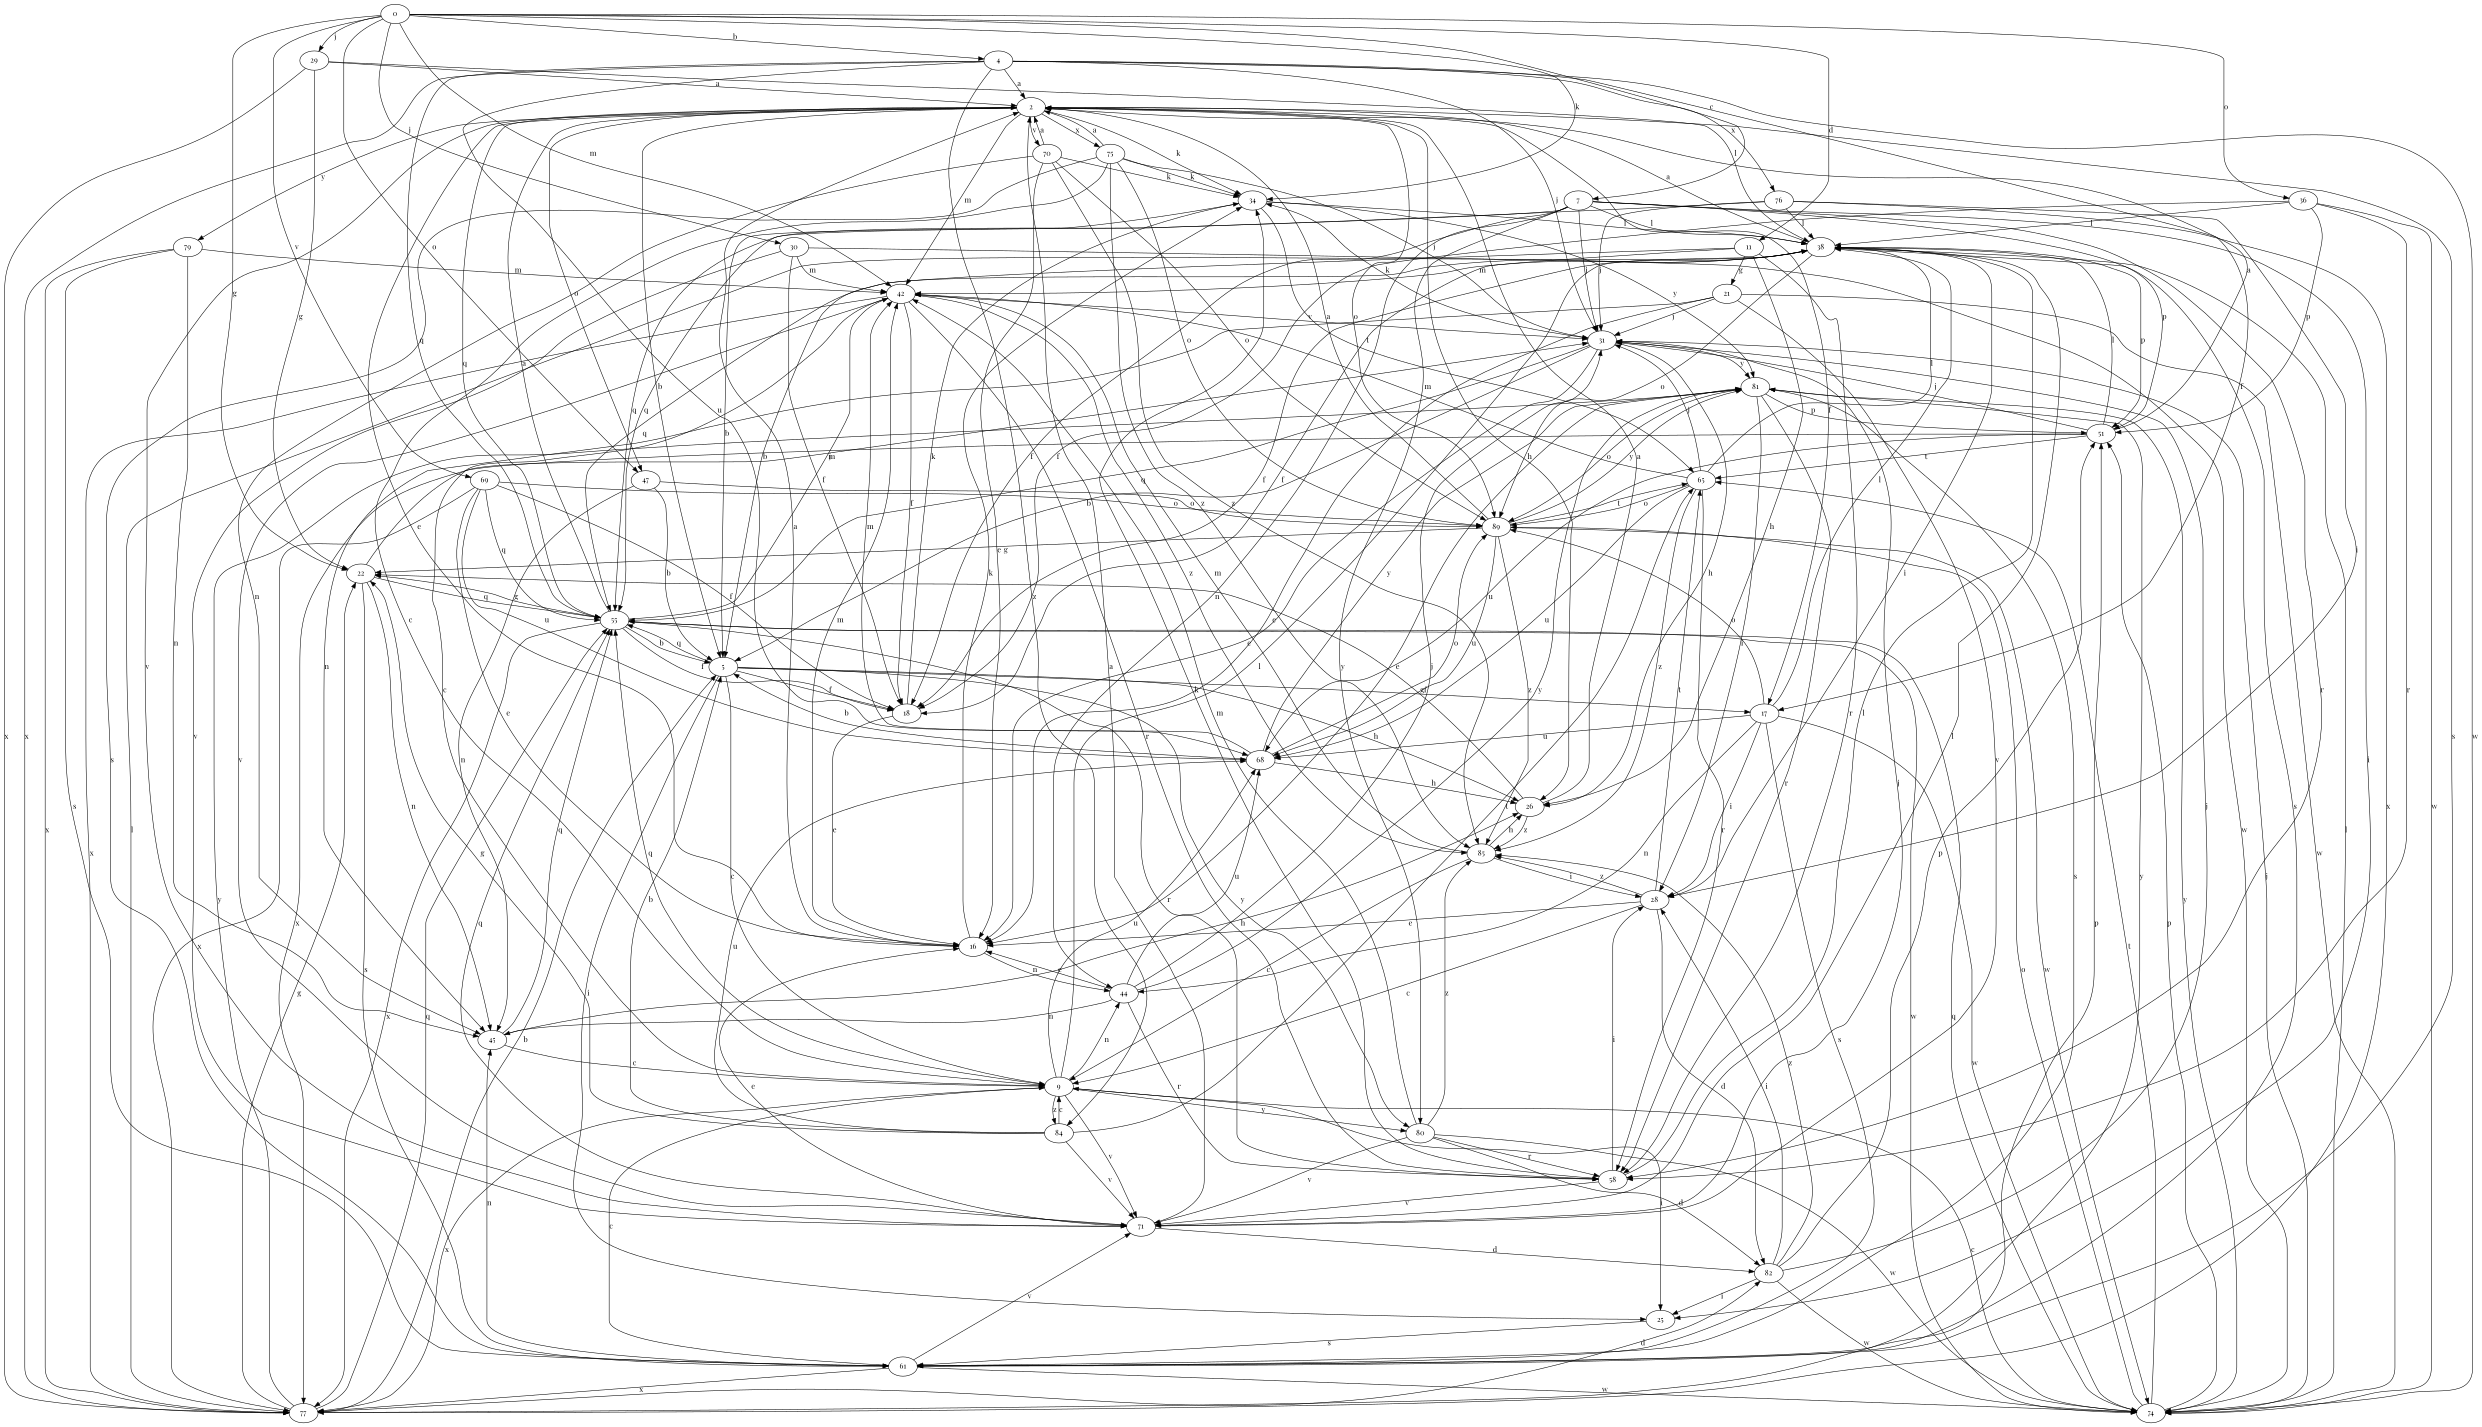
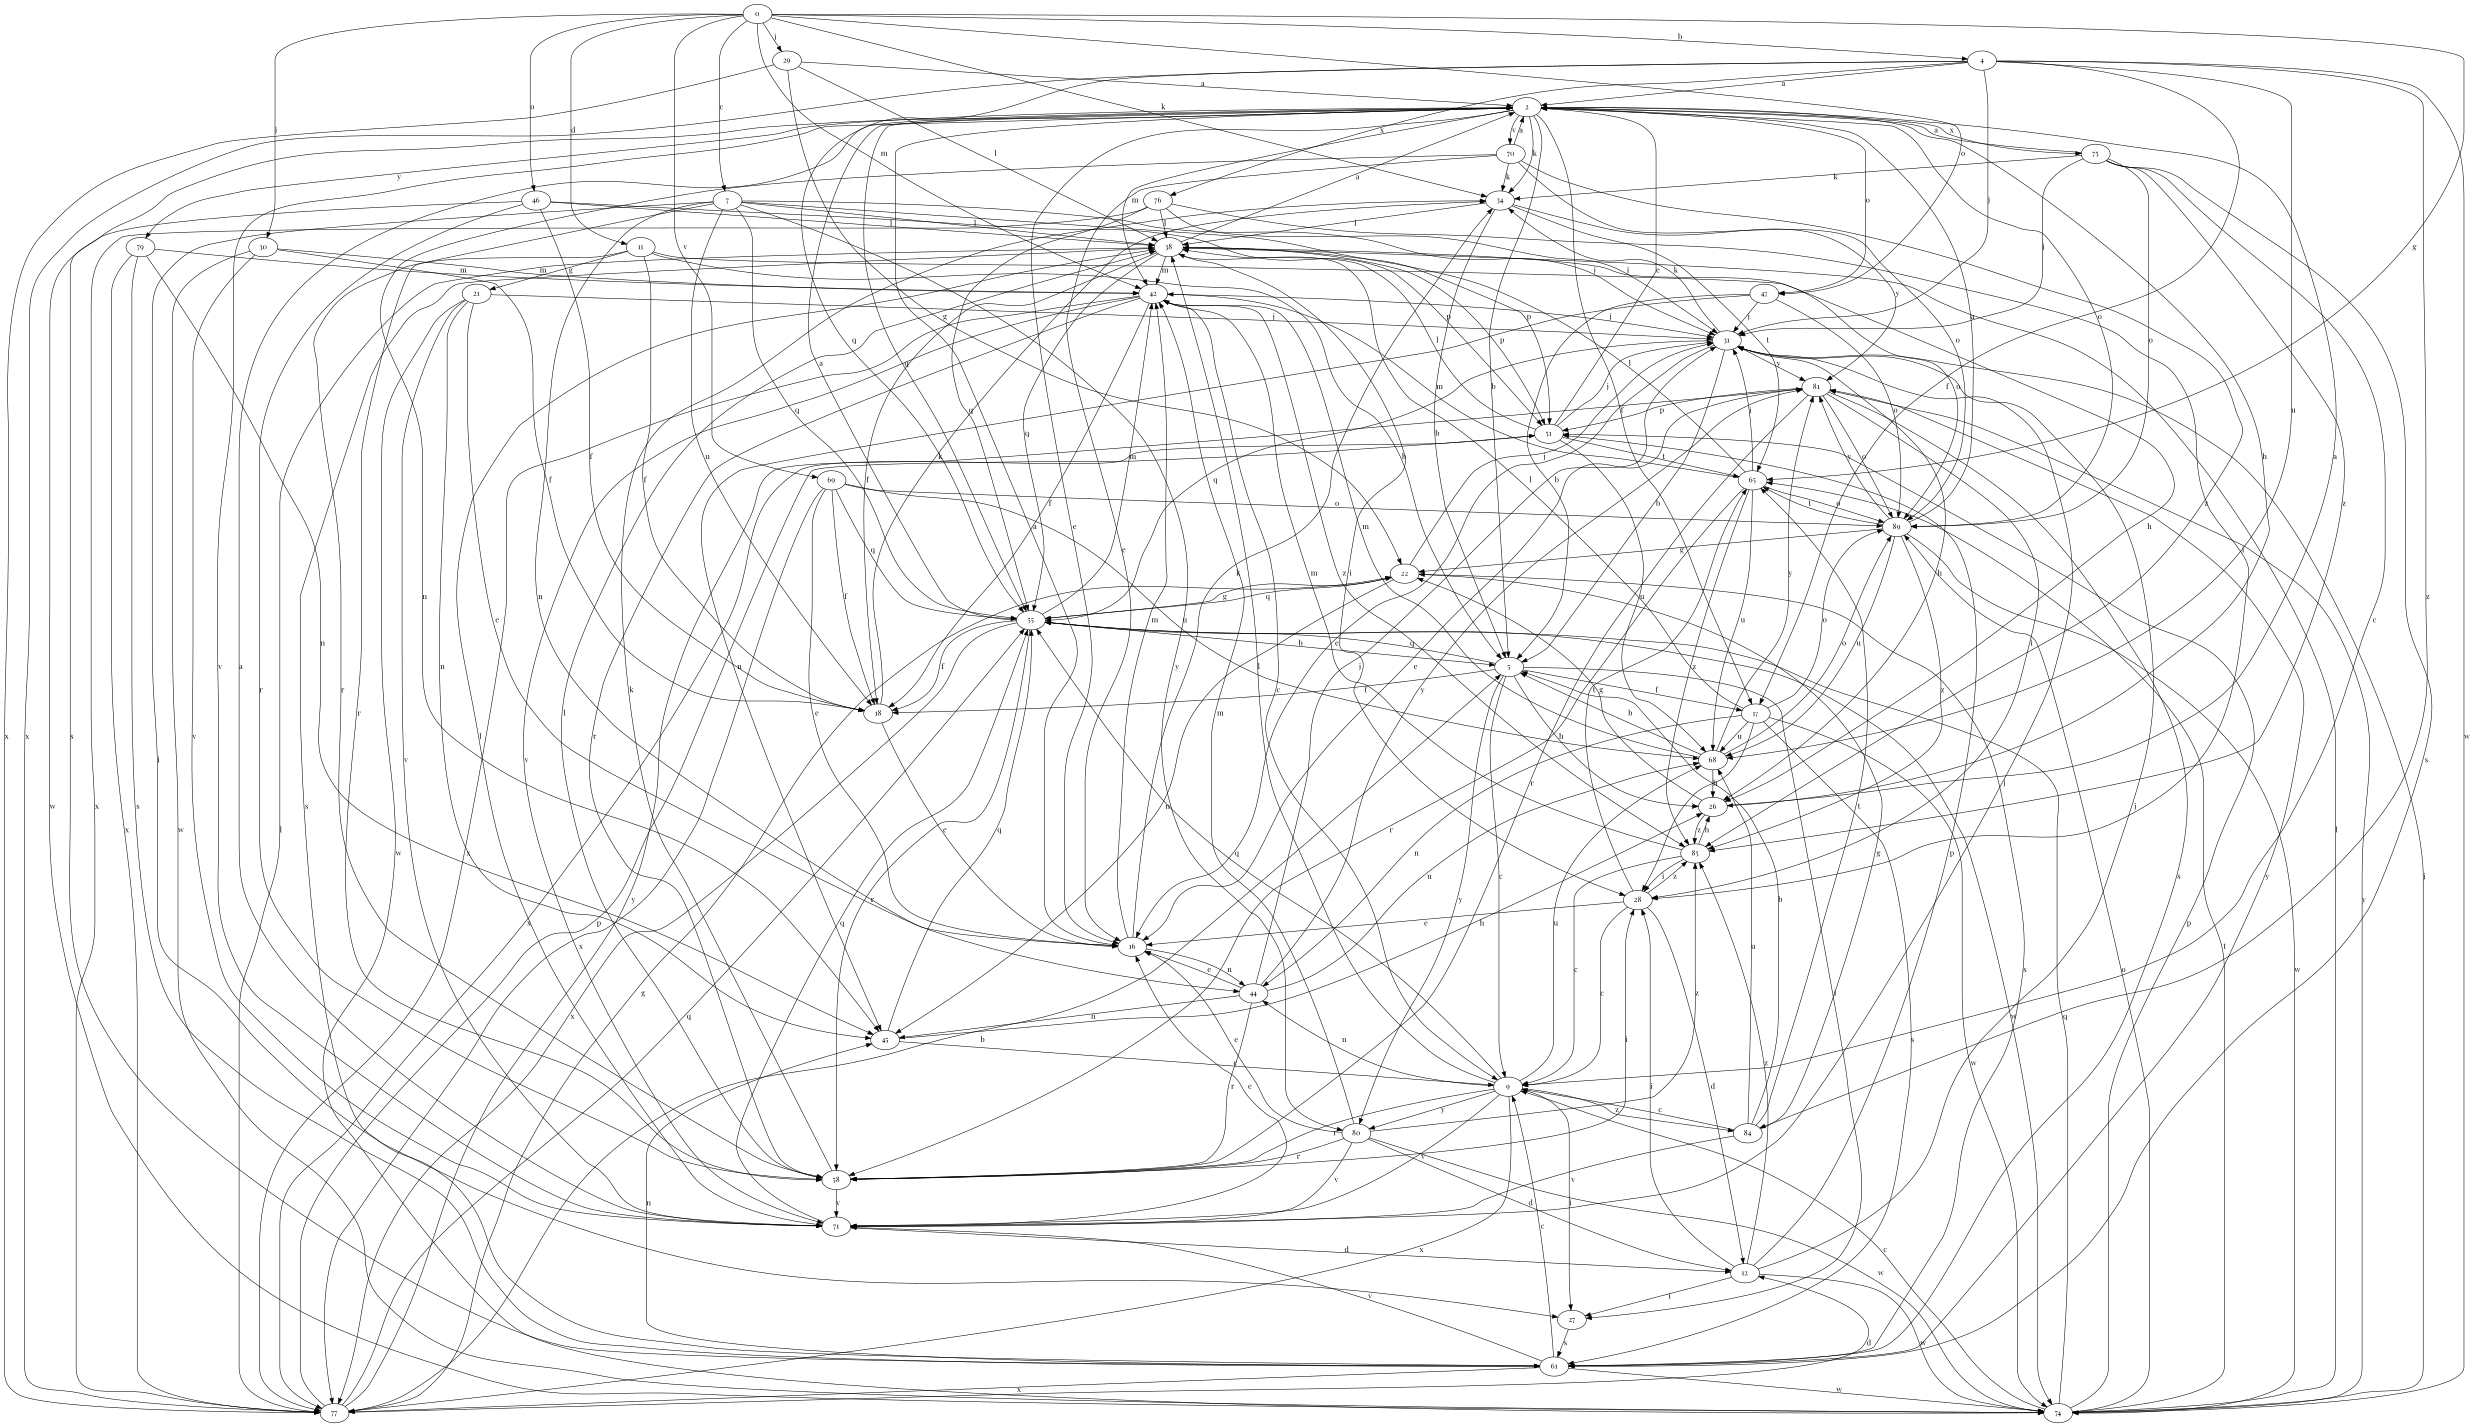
node "36": label "36" -> "46"
edge "0" -> "22": now "0" -> "65"
edge "51" -> "2": label "a" -> "e"
edge "47" -> "31": added, label "j"
edge "42" -> "31": label "v" -> "j"
edge "7" -> "18": label "f" -> "u"
edge "80" -> "16": added, label "e"
edge "9" -> "58": added, label "r"
node "82": label "82" -> "12"
node "25": label "25" -> "27"
